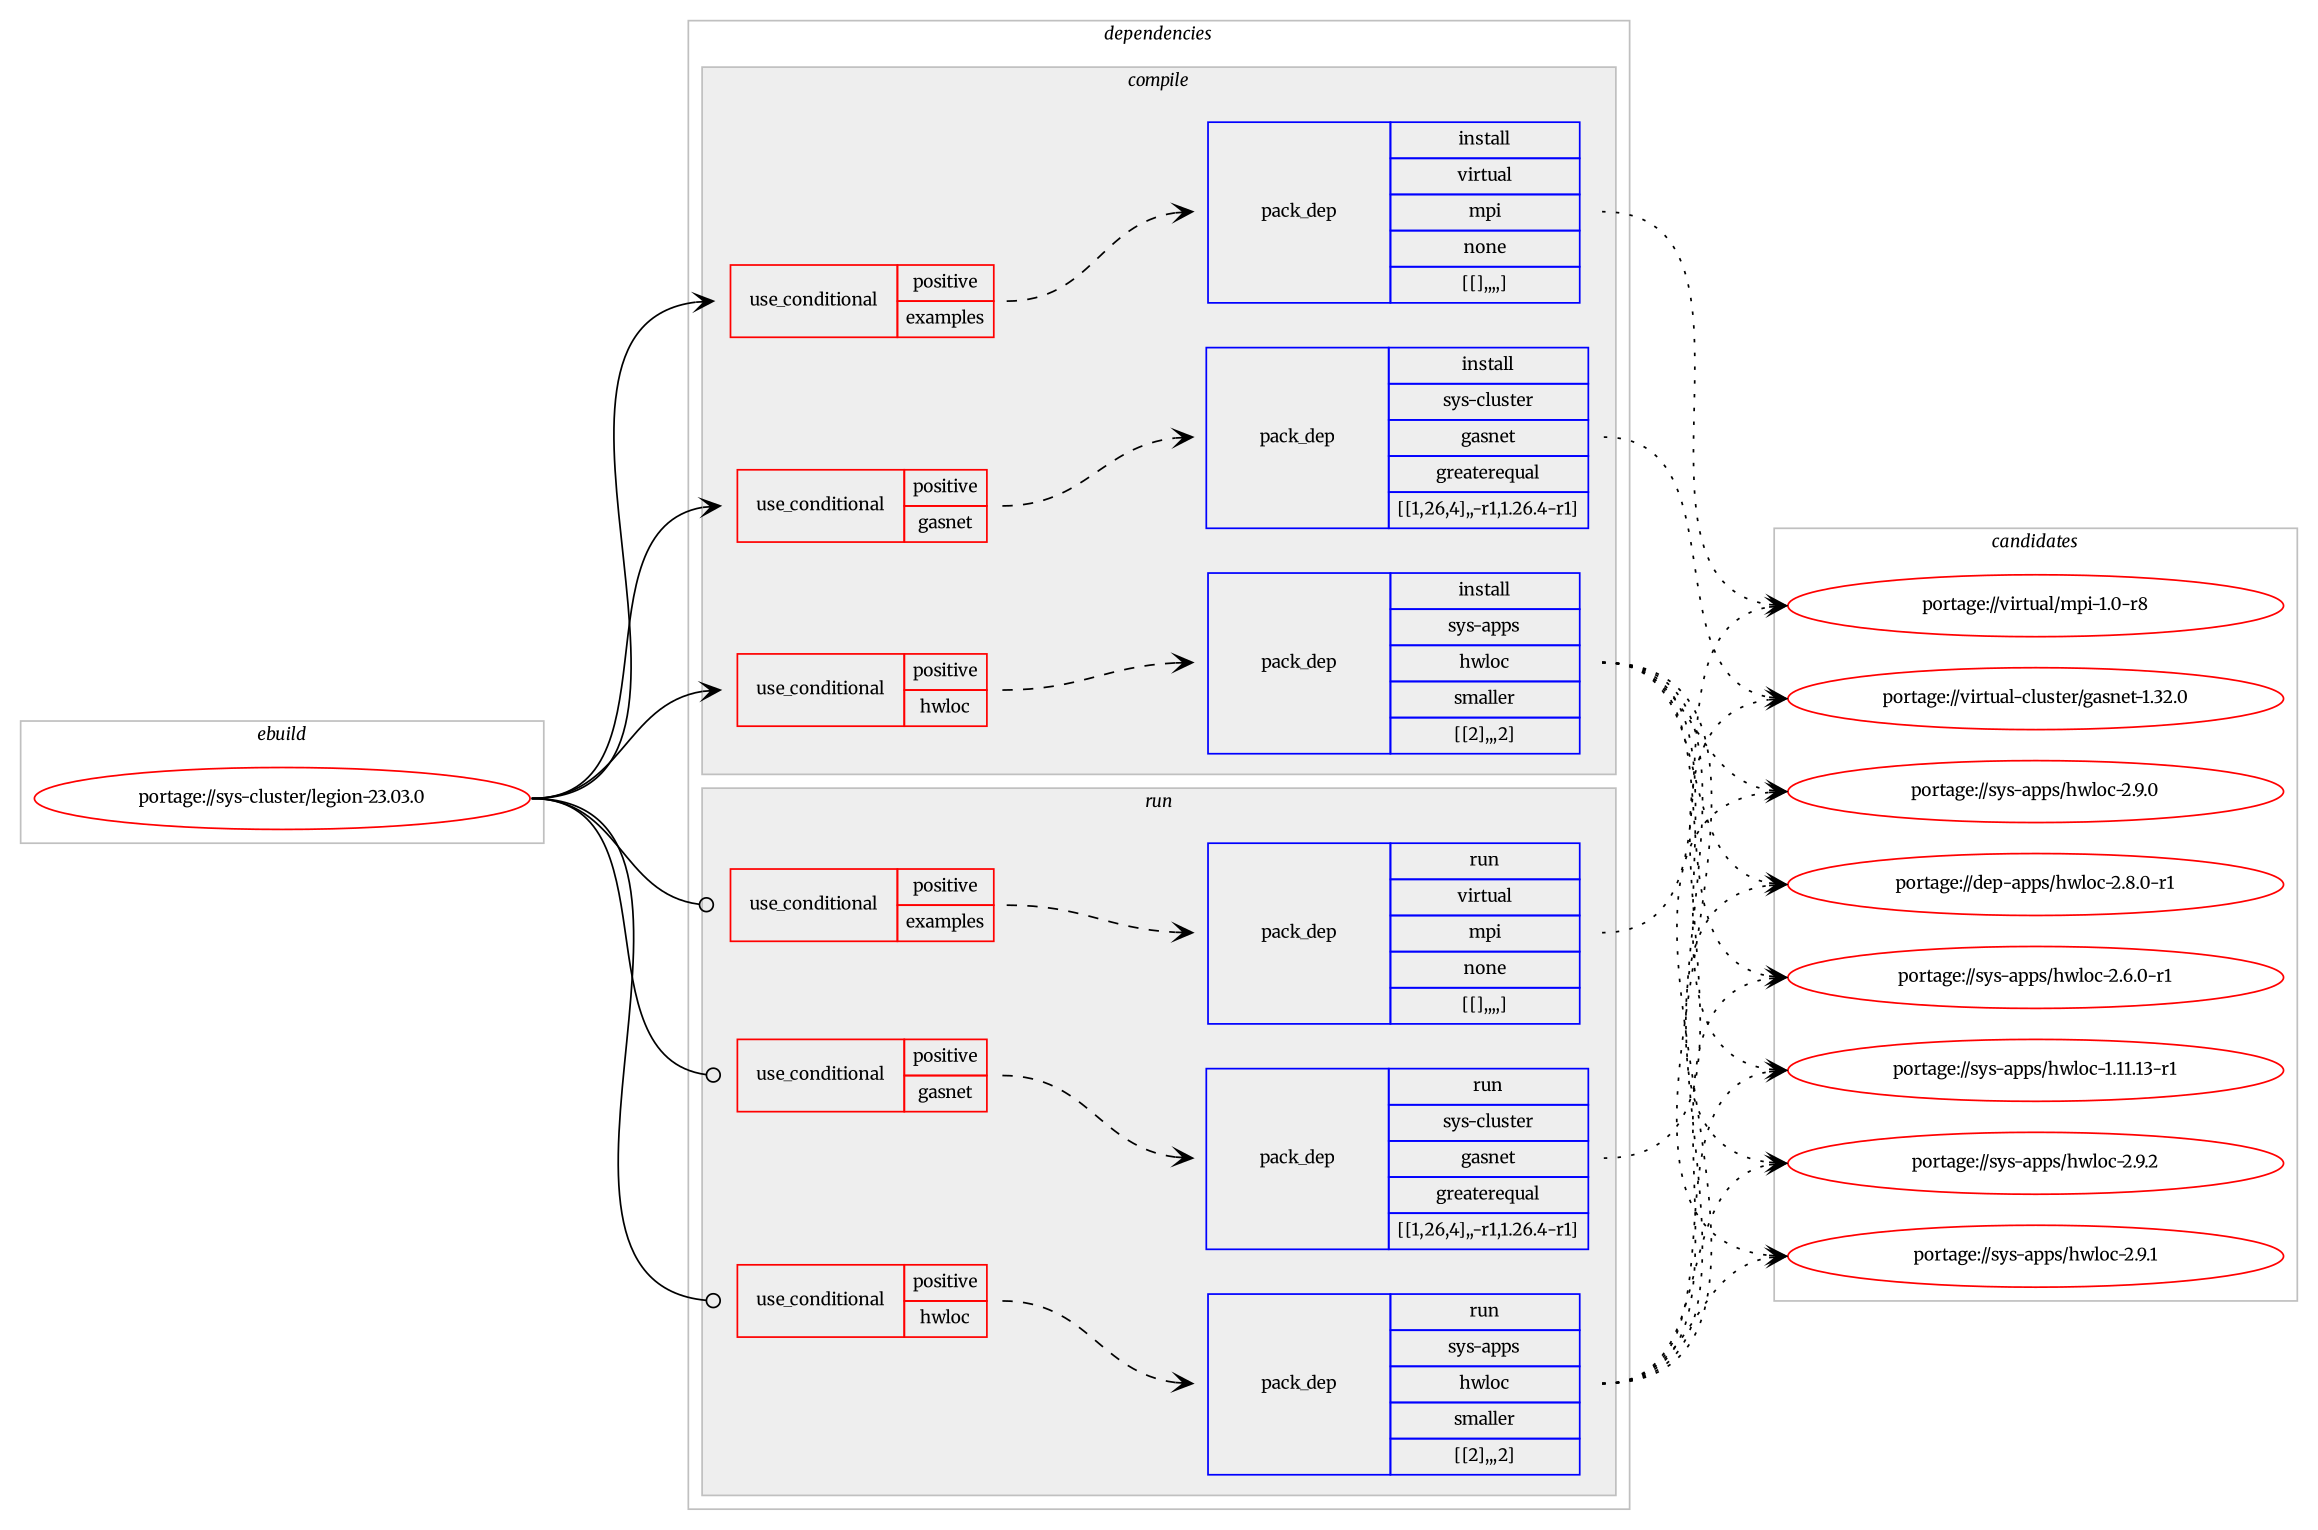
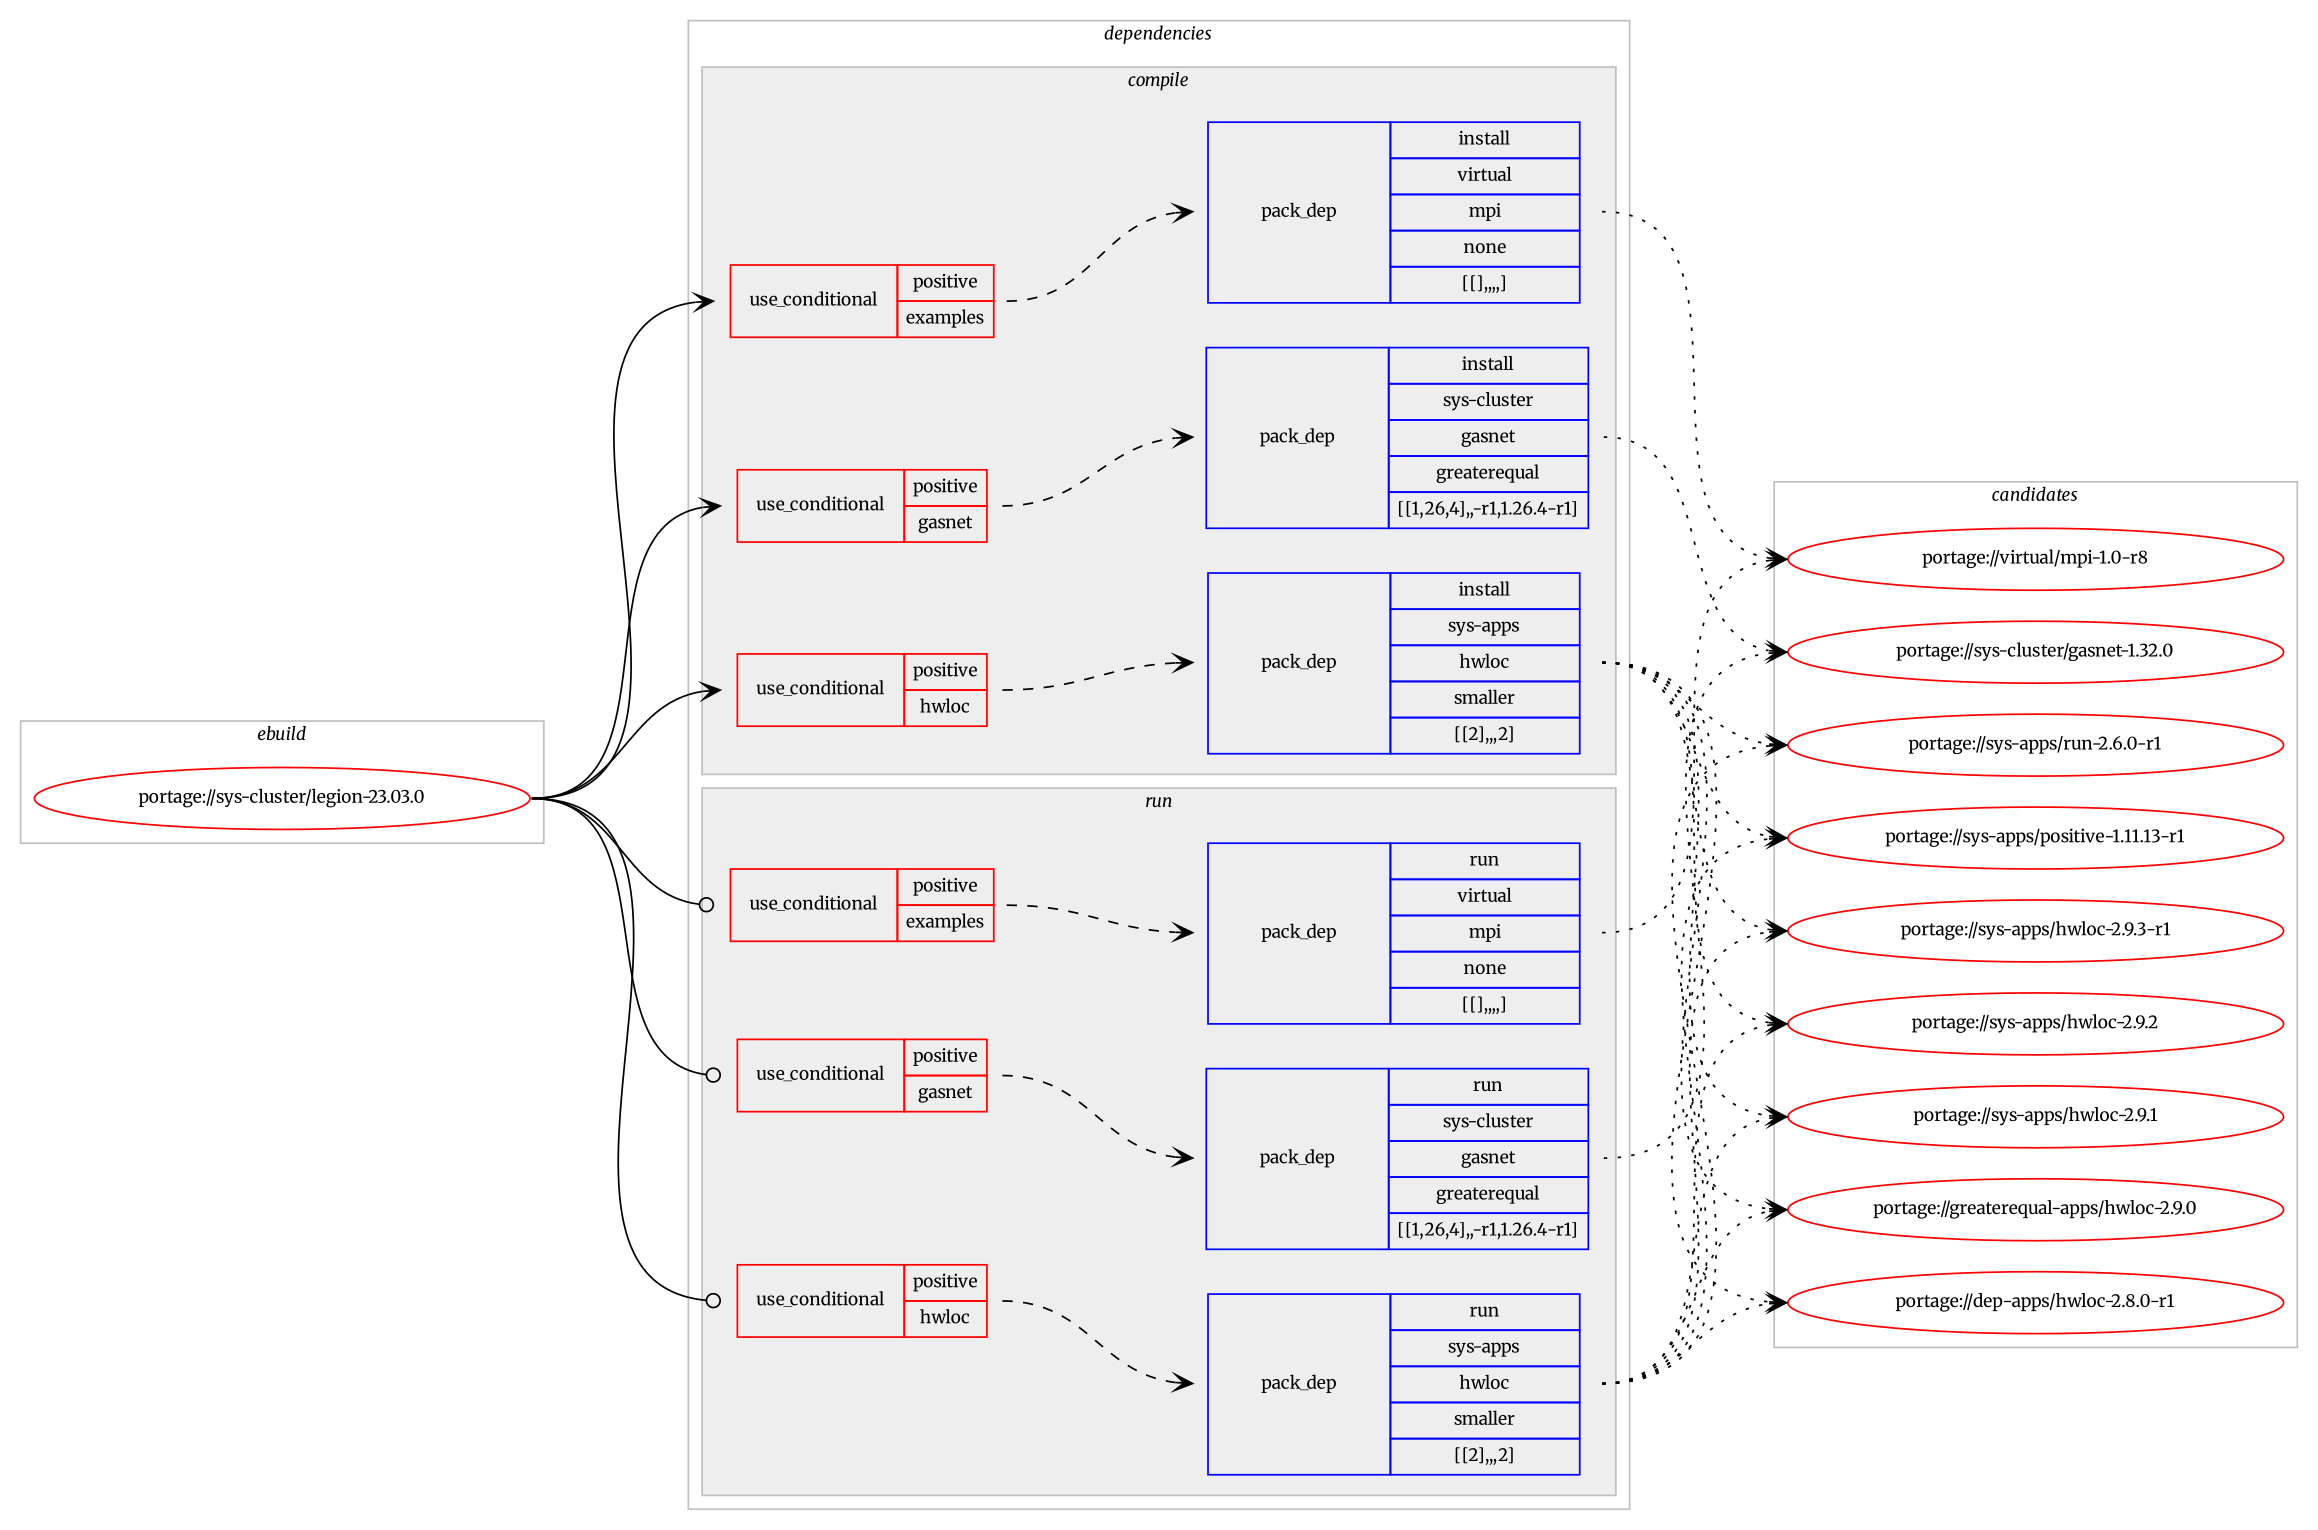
node "portage://virtual-cluster/gasnet-1.32.0": label "portage://virtual-cluster/gasnet-1.32.0" -> "portage://sys-cluster/gasnet-1.32.0"
node "portage://sys-apps/hwloc-2.9.0": label "portage://sys-apps/hwloc-2.9.0" -> "portage://greaterequal-apps/hwloc-2.9.0"
node "portage://sys-apps/hwloc-2.9.3-r1": added
node "portage://sys-apps/hwloc-2.6.0-r1": label "portage://sys-apps/hwloc-2.6.0-r1" -> "portage://sys-apps/run-2.6.0-r1"
node "portage://sys-apps/hwloc-1.11.13-r1": label "portage://sys-apps/hwloc-1.11.13-r1" -> "portage://sys-apps/positive-1.11.13-r1"
